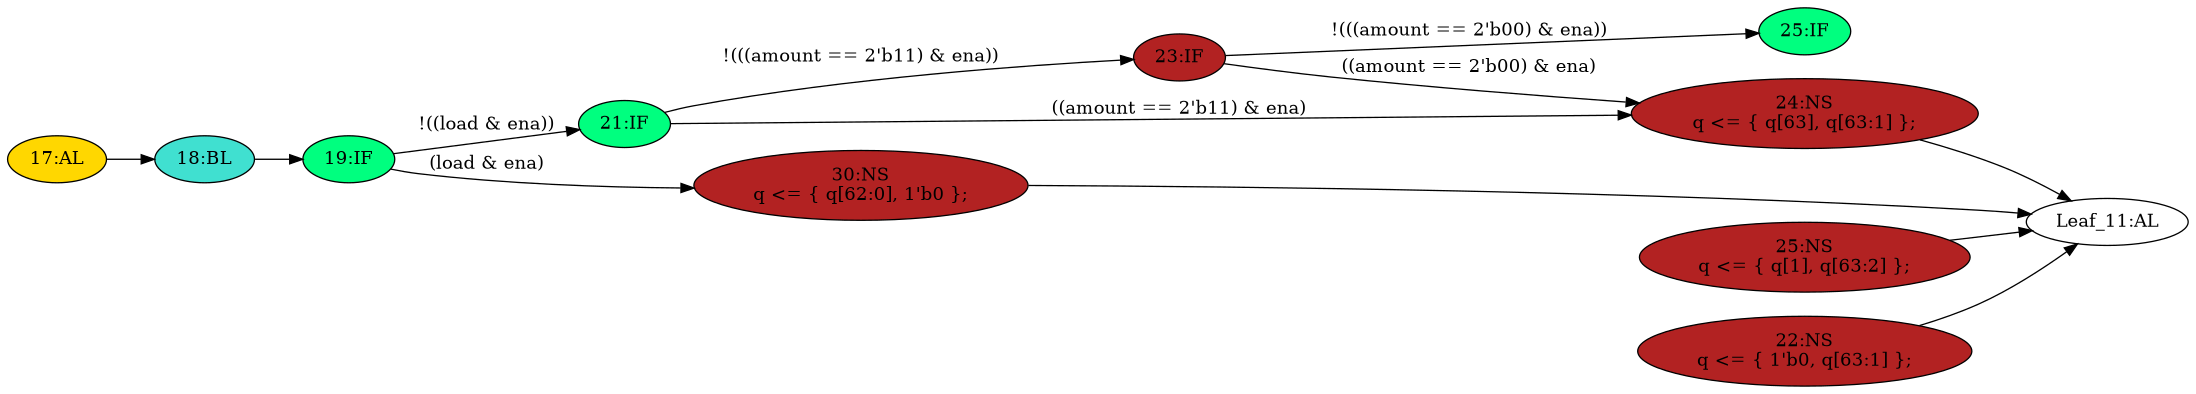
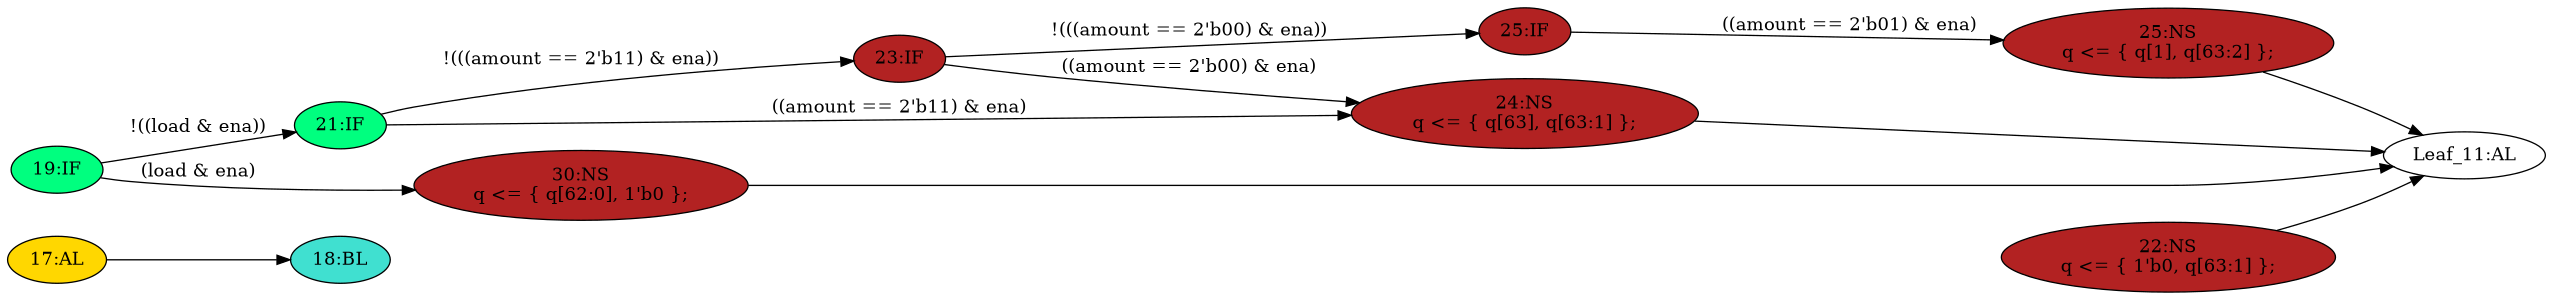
node "25:IF": fillcolor springgreen -> firebrick
edge "25:IF" -> "25:NS q <= { q[1], q[63:2] };": added, label "((amount == 2'b01) & ena)"
edge "18:BL" -> "19:IF": removed
